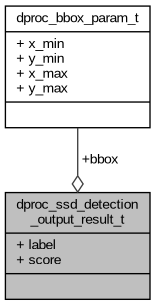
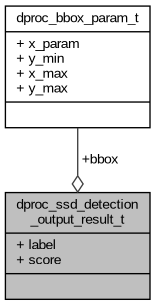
node "dproc_bbox_param_t": text "+ x_min" -> "+ x_param"
